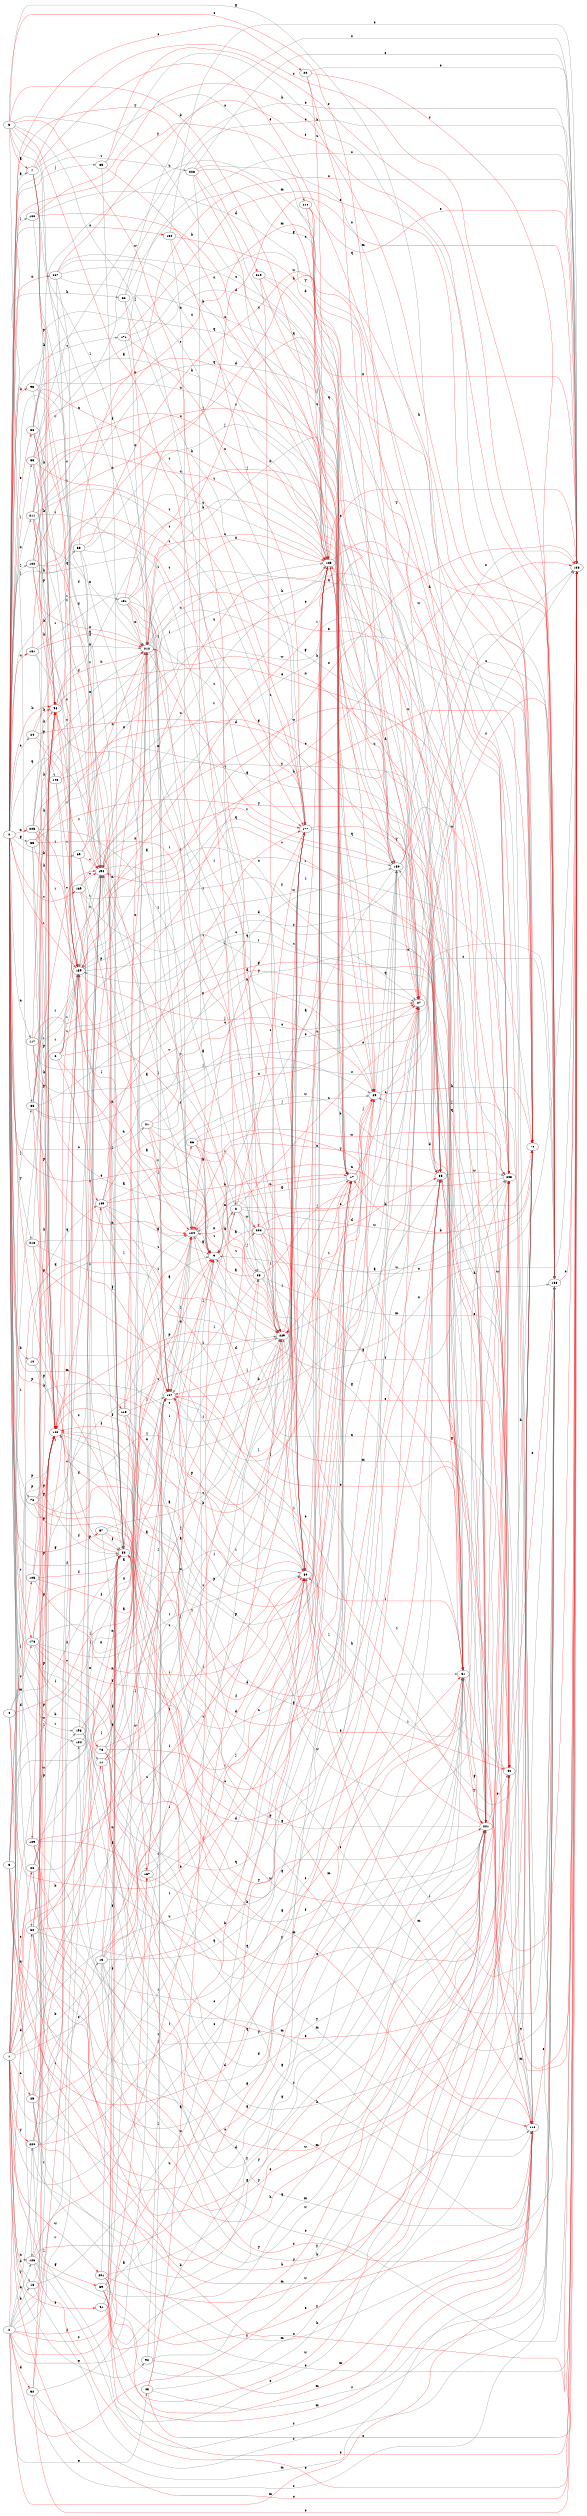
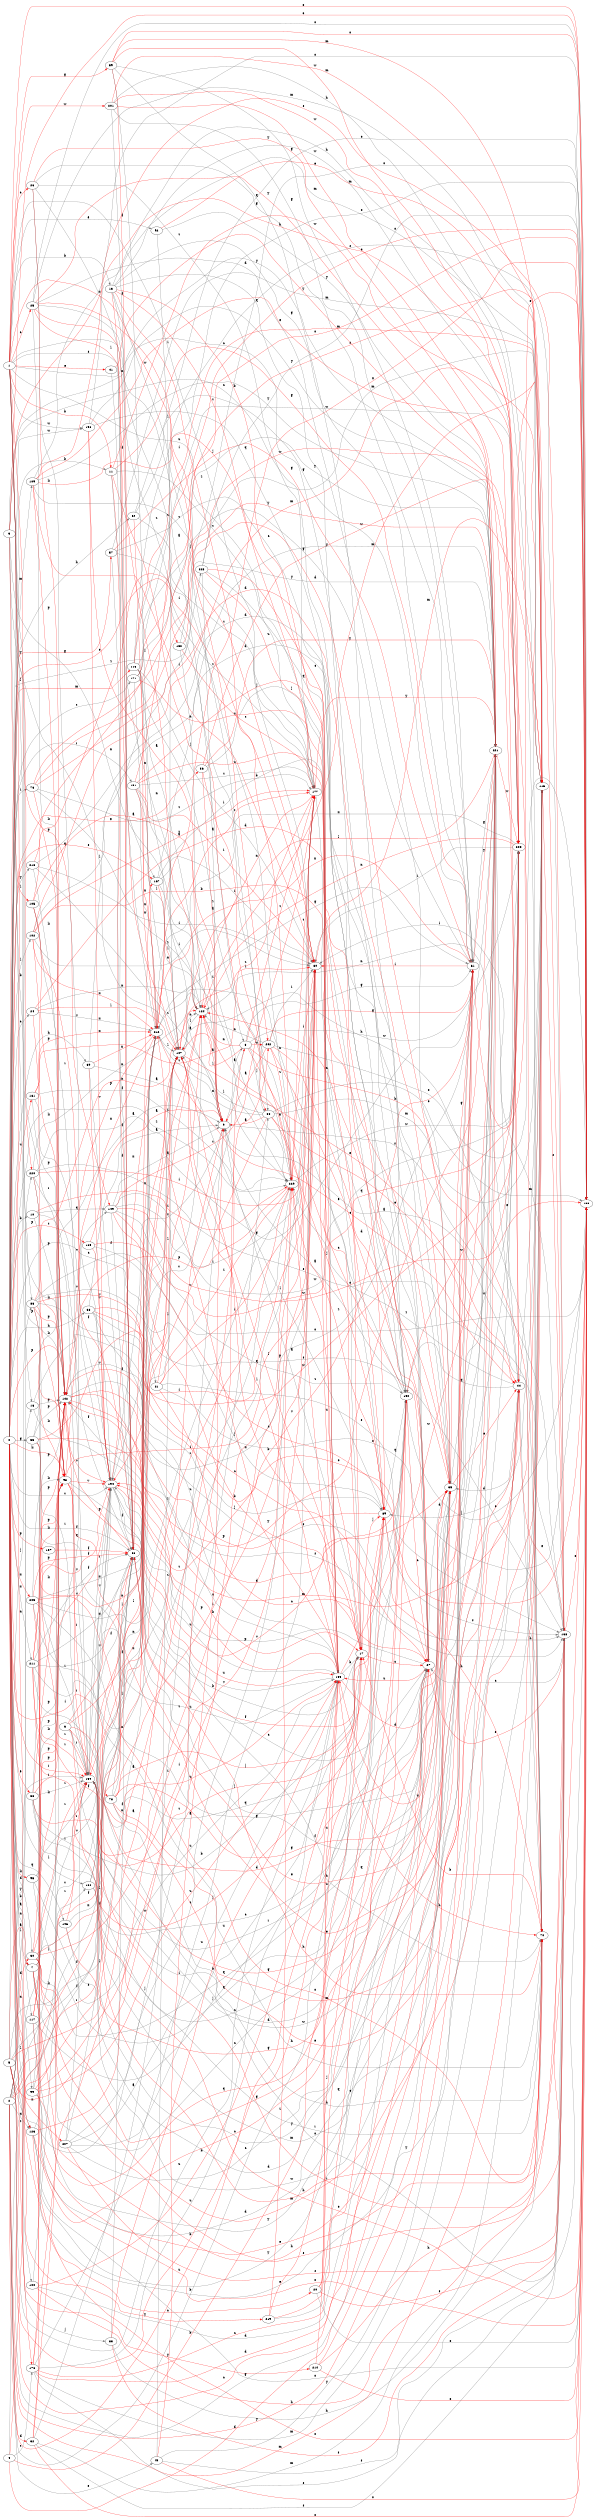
edge "7" -> "149": color red -> gray40
edge "169" -> "221": now "104" -> "221"
node "137": added
